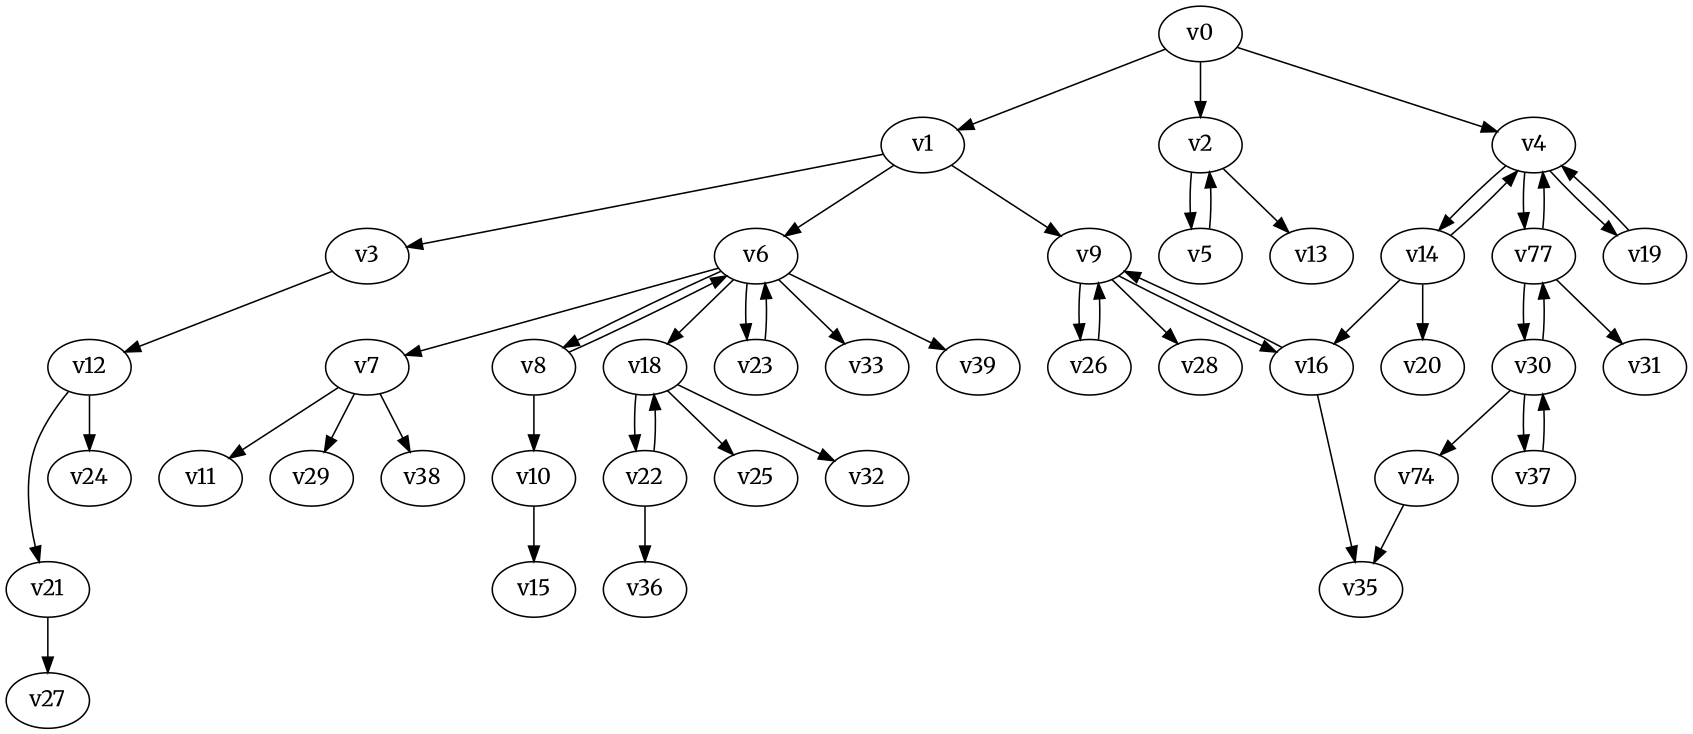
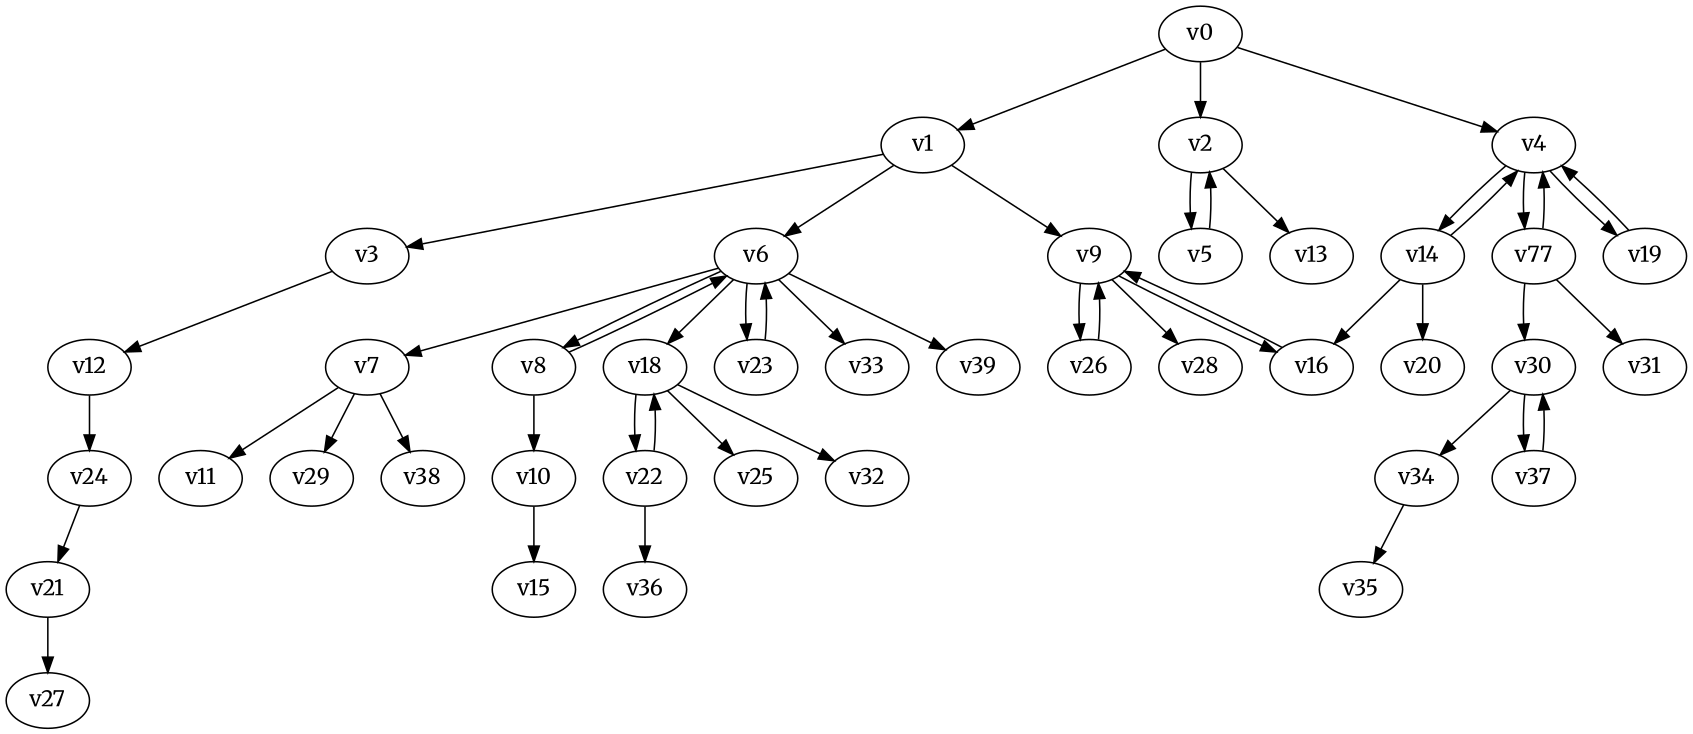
edge "v30" -> "v77": removed
edge "v12" -> "v21": now "v24" -> "v21"
edge "v16" -> "v35": removed
node "v74": label "v74" -> "v34"
